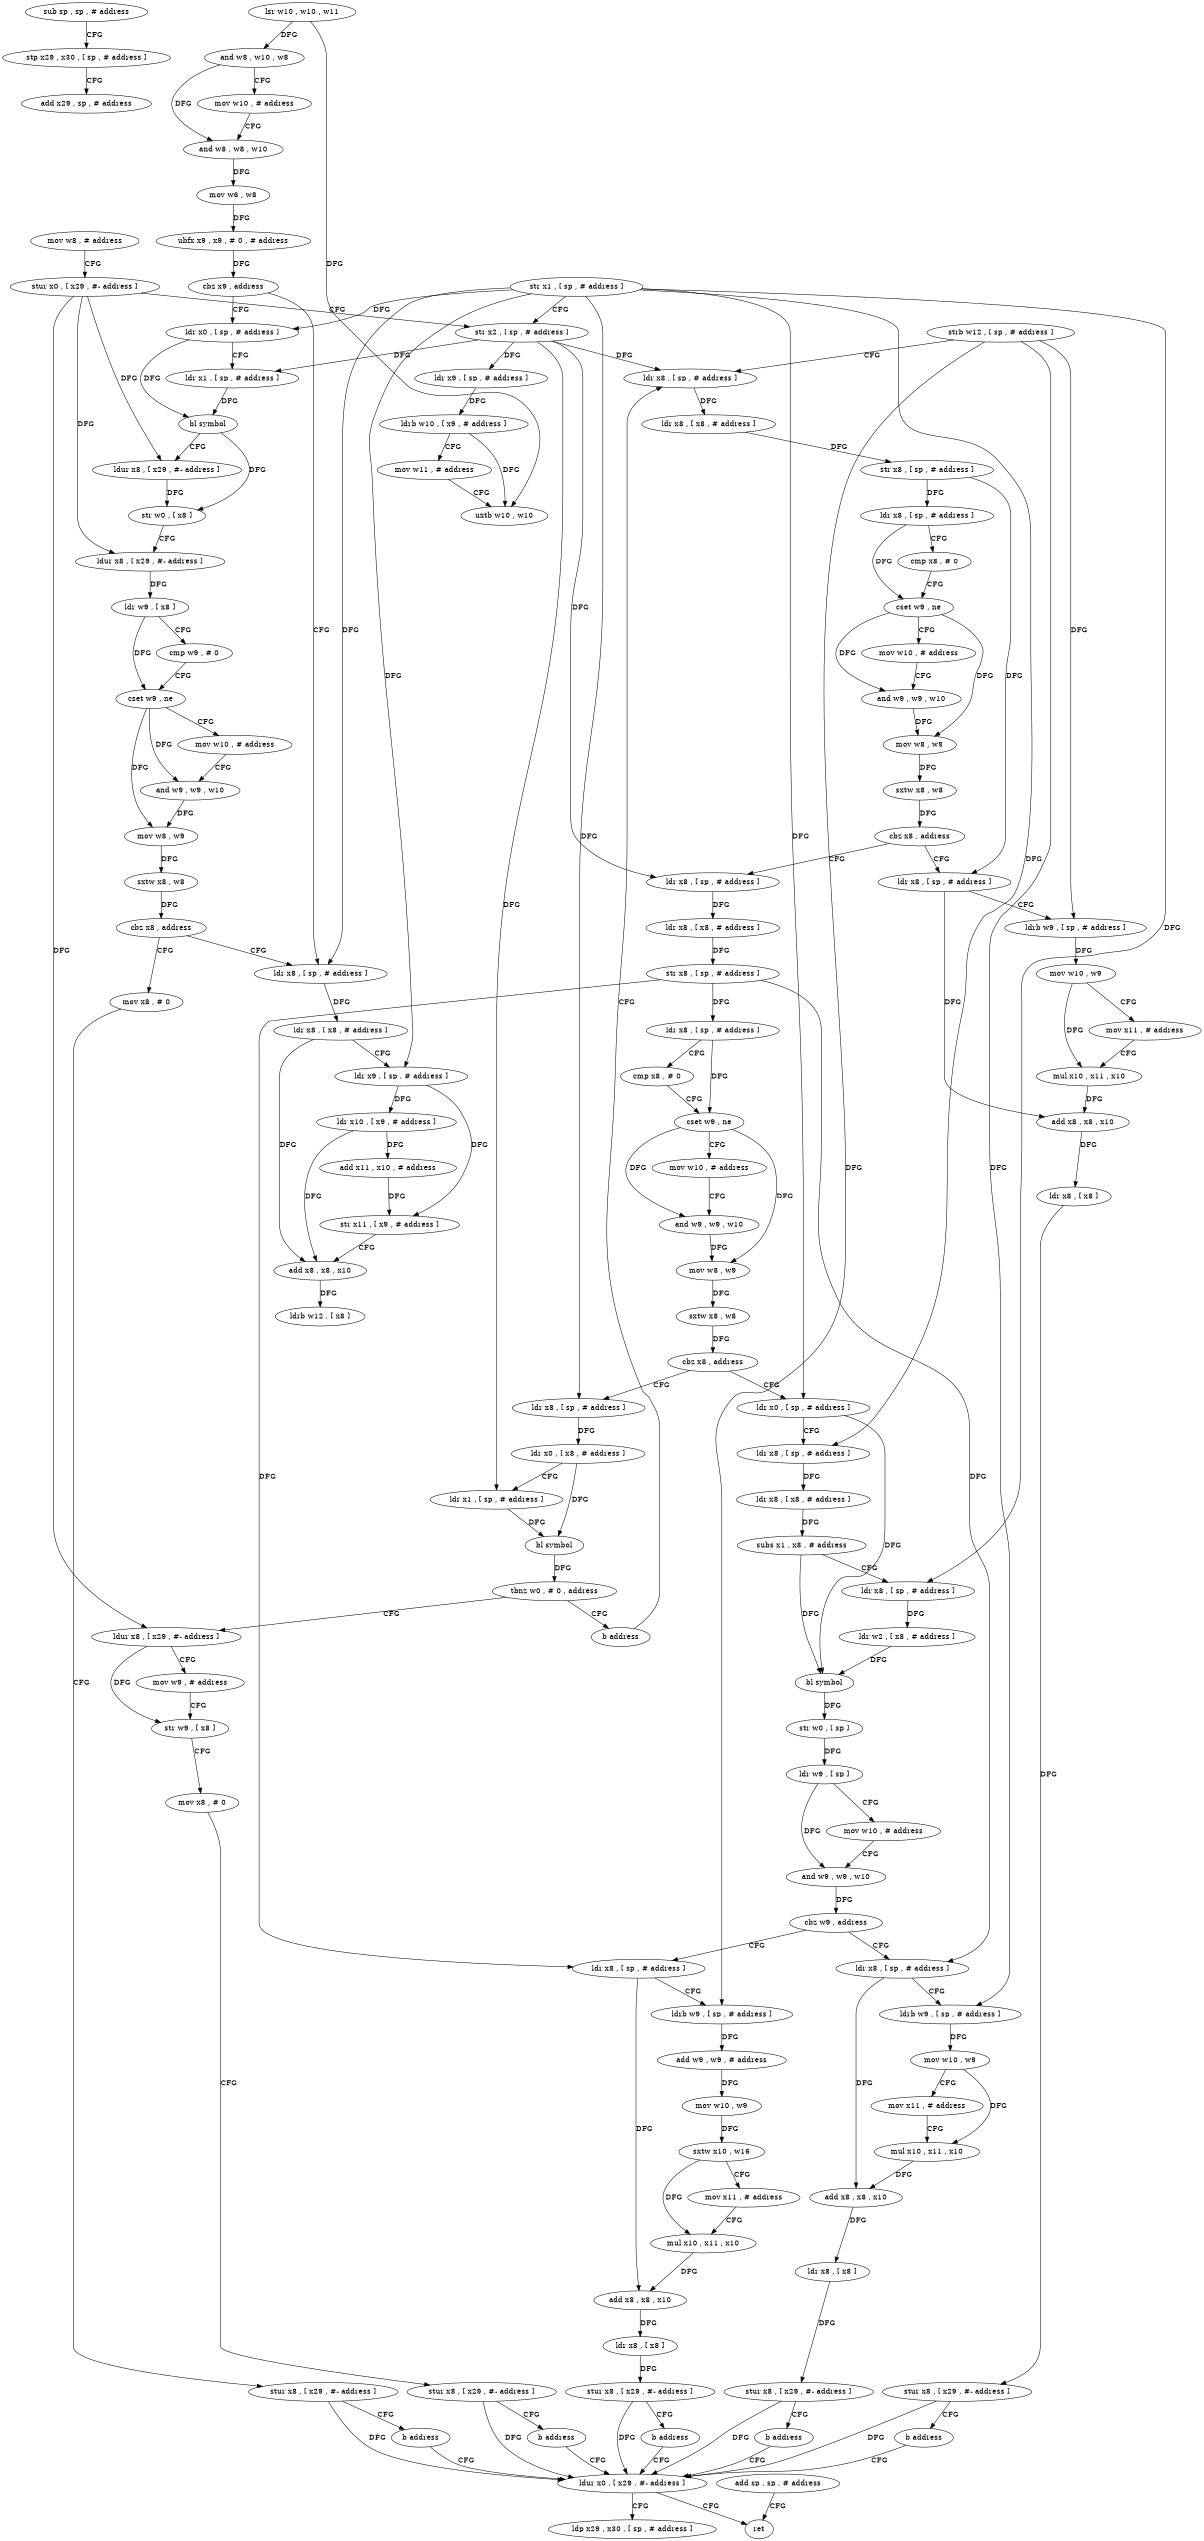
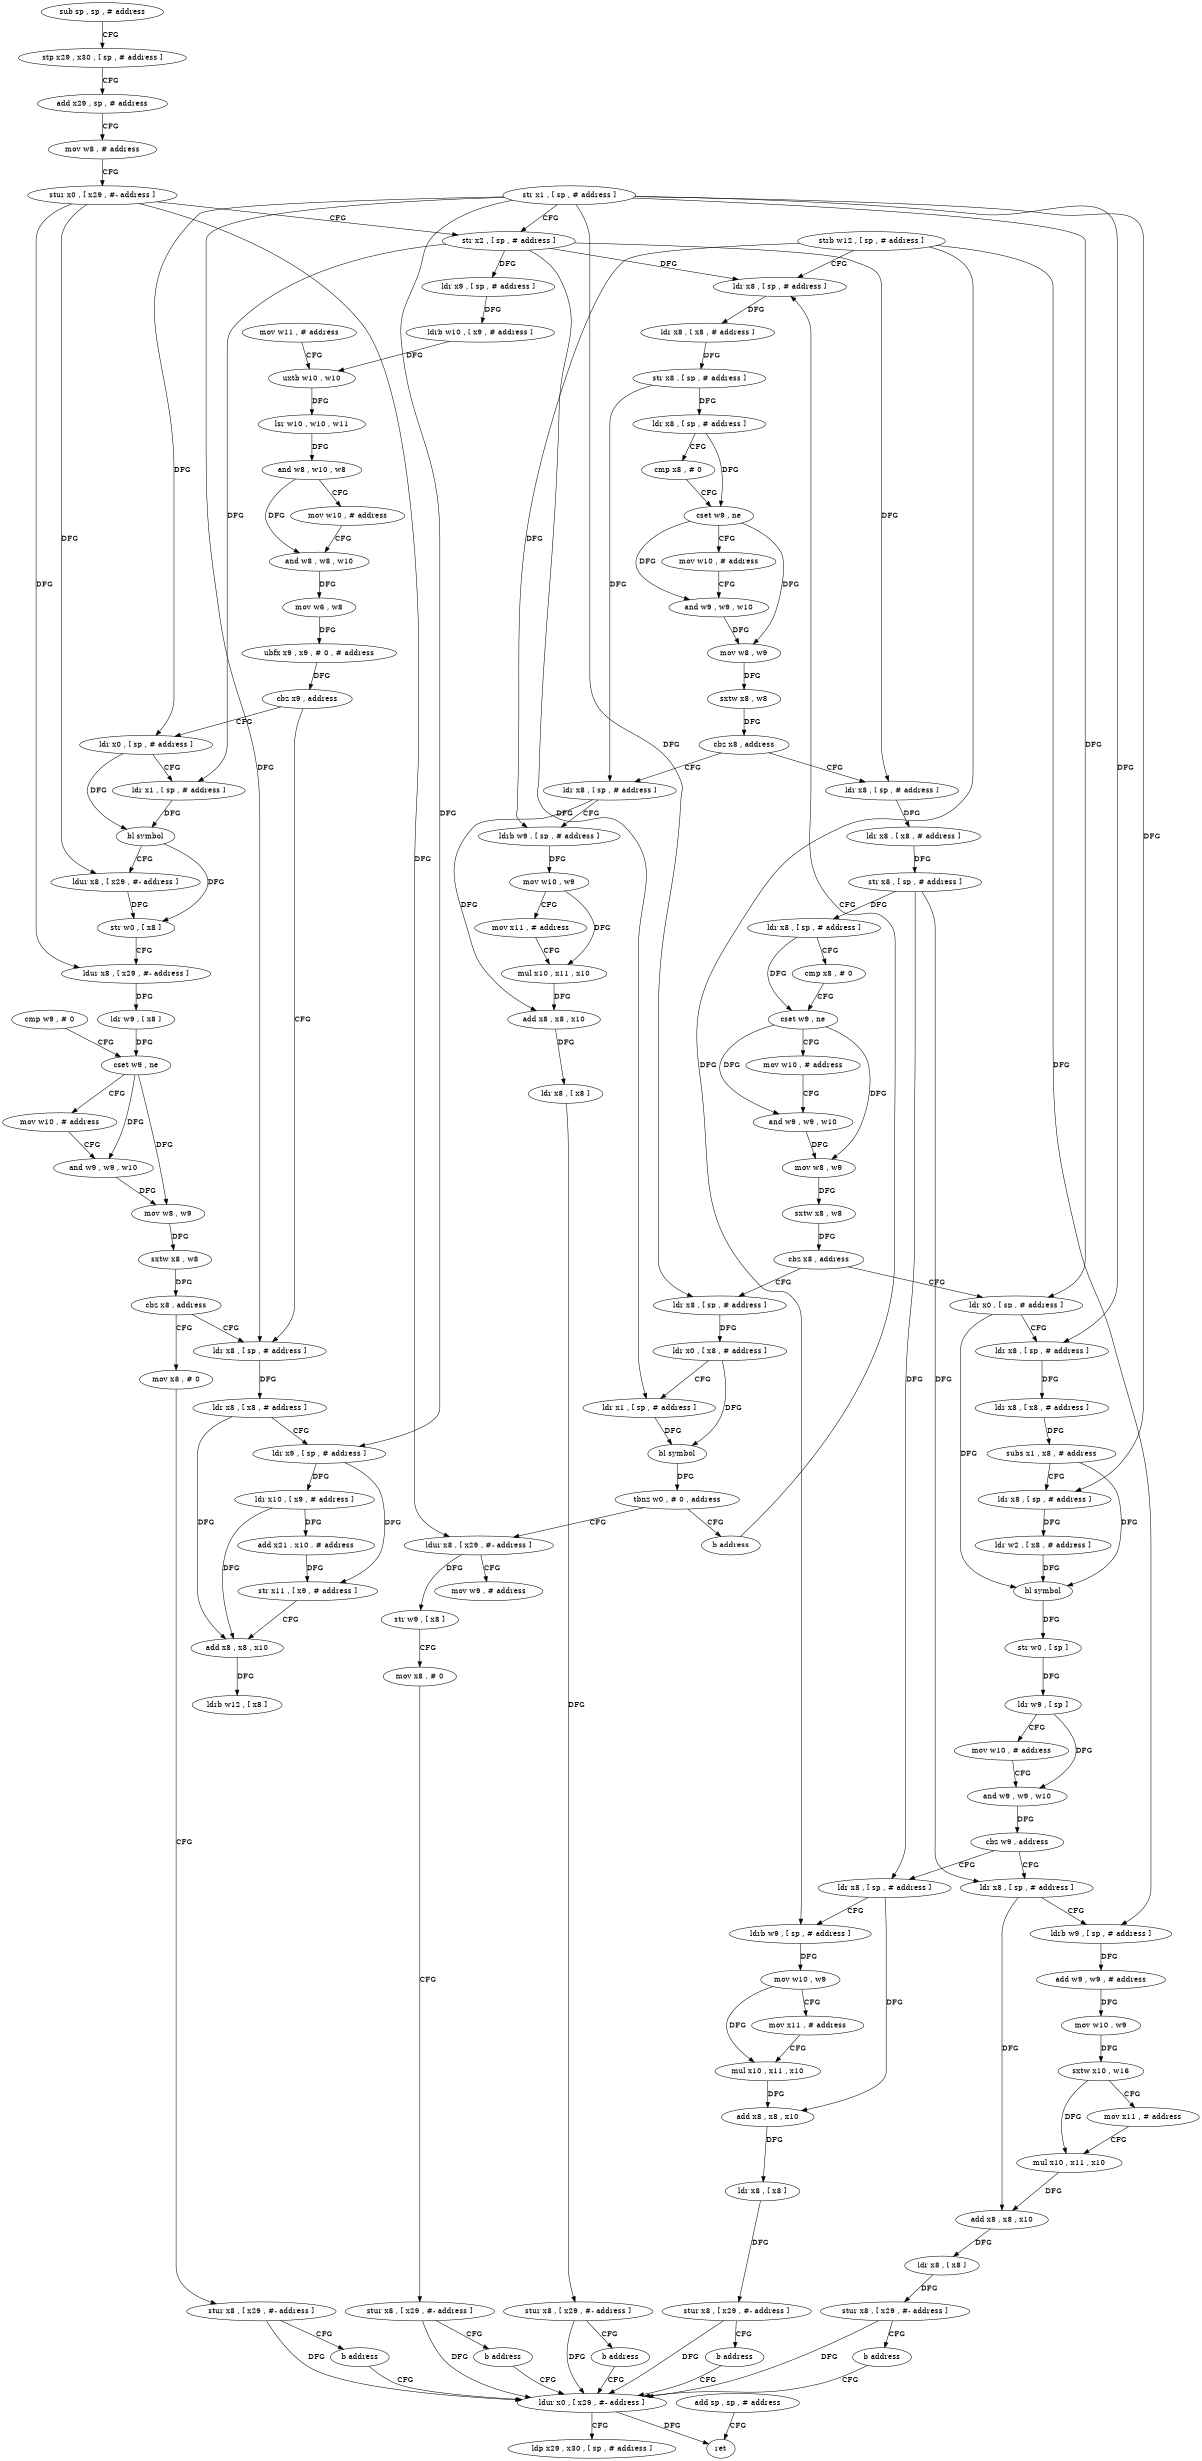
edge "add x29 , sp , # address" -> "mov w8 , # address": added, label "CFG"
edge "lsr w10 , w10 , w11" -> "uxtb w10 , w10": reversed
edge "ldrb w10 , [ x9 , # address ]" -> "mov w11 , # address": removed, label "CFG"
edge "ldr w9 , [ x8 ]" -> "cmp w9 , # 0": removed, label "CFG"
node "add x11 , x10 , # address": label "add x11 , x10 , # address" -> "add x21 , x10 , # address"
edge "mov w9 , # address" -> "str w9 , [ x8 ]": removed, label "CFG"
edge "ldur x0 , [ x29 , #- address ]" -> "ret": label "CFG" -> "DFG"
